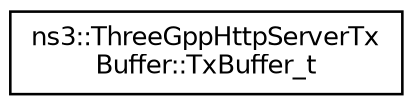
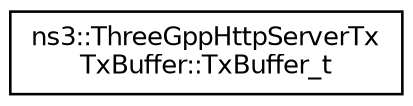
node "ns3::ThreeGppHttpServerTx Buffer::TxBuffer_t": label "ns3::ThreeGppHttpServerTx Buffer::TxBuffer_t" -> "ns3::ThreeGppHttpServerTx TxBuffer::TxBuffer_t"
